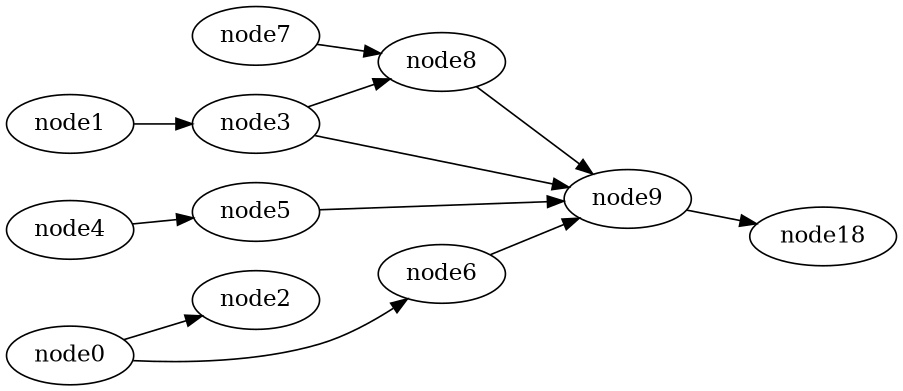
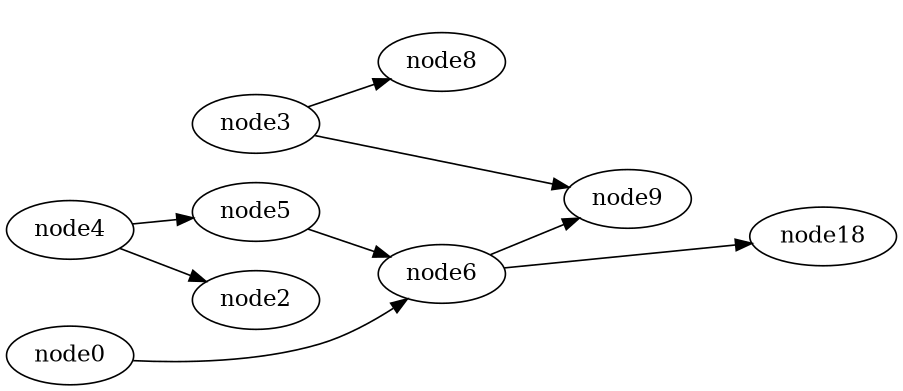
node "node7": removed
node "node1": removed
edge "node8" -> "node9": removed
edge "node5" -> "node9": now "node5" -> "node6"
edge "node9" -> "node18": now "node6" -> "node18"
edge "node0" -> "node2": now "node4" -> "node2"
